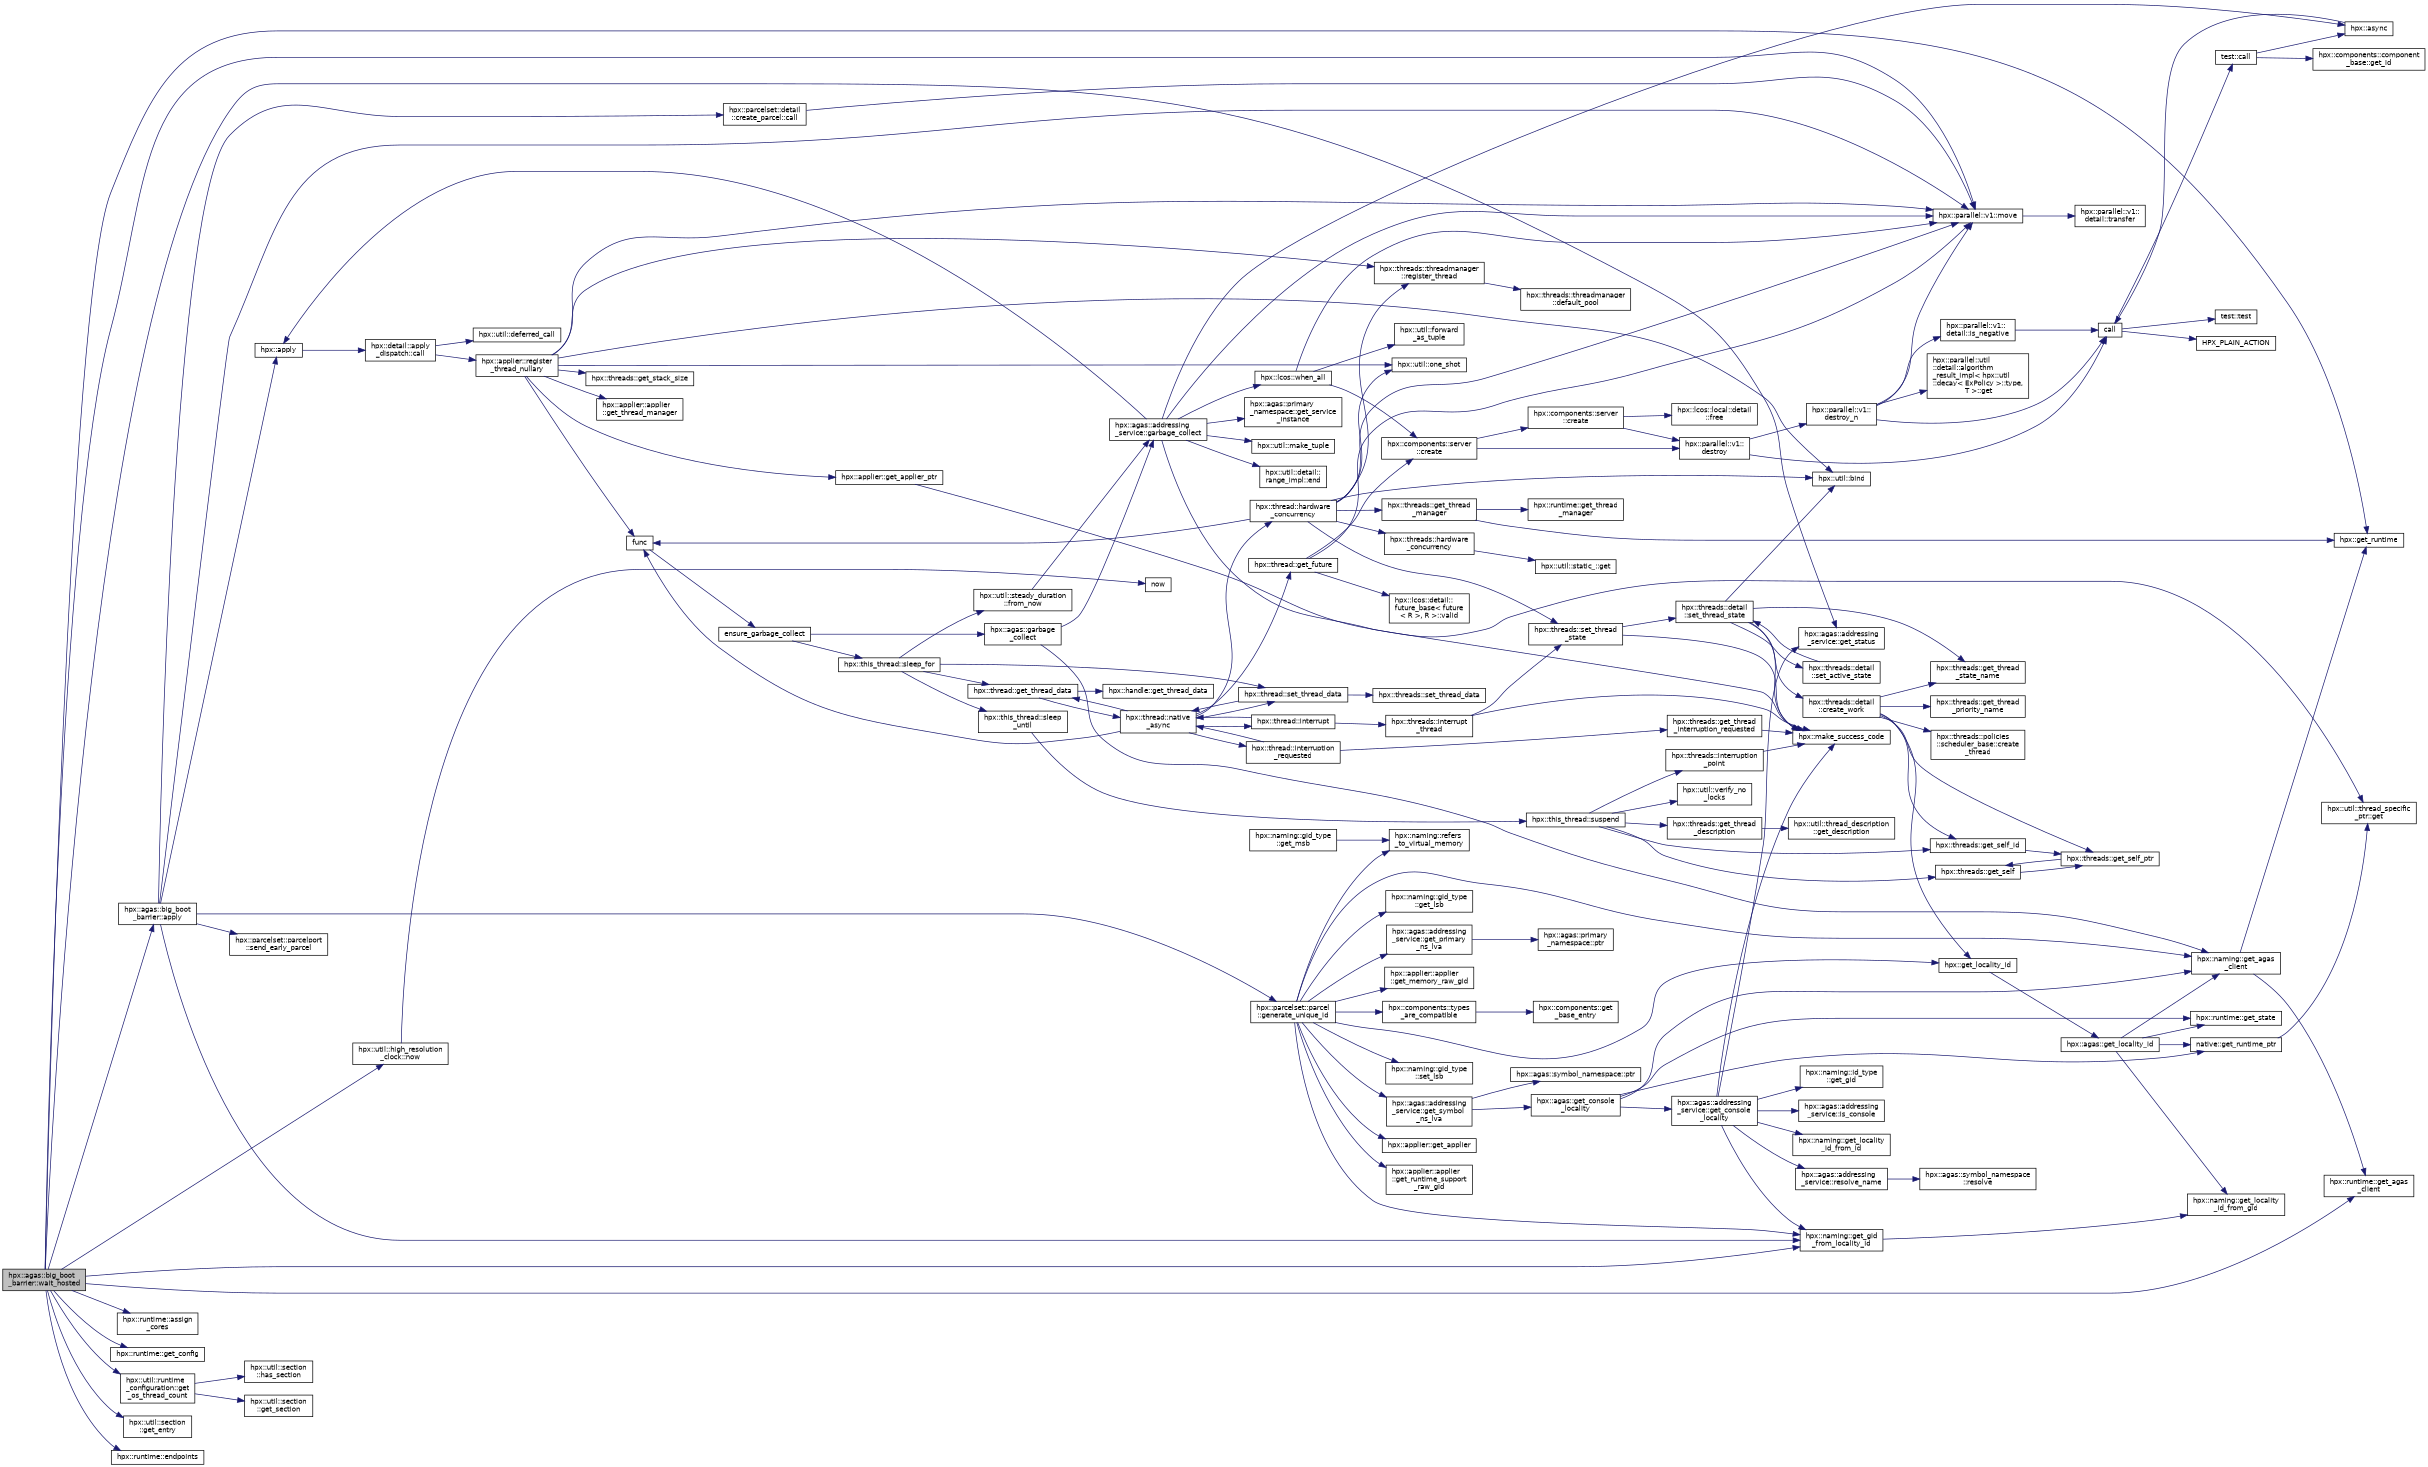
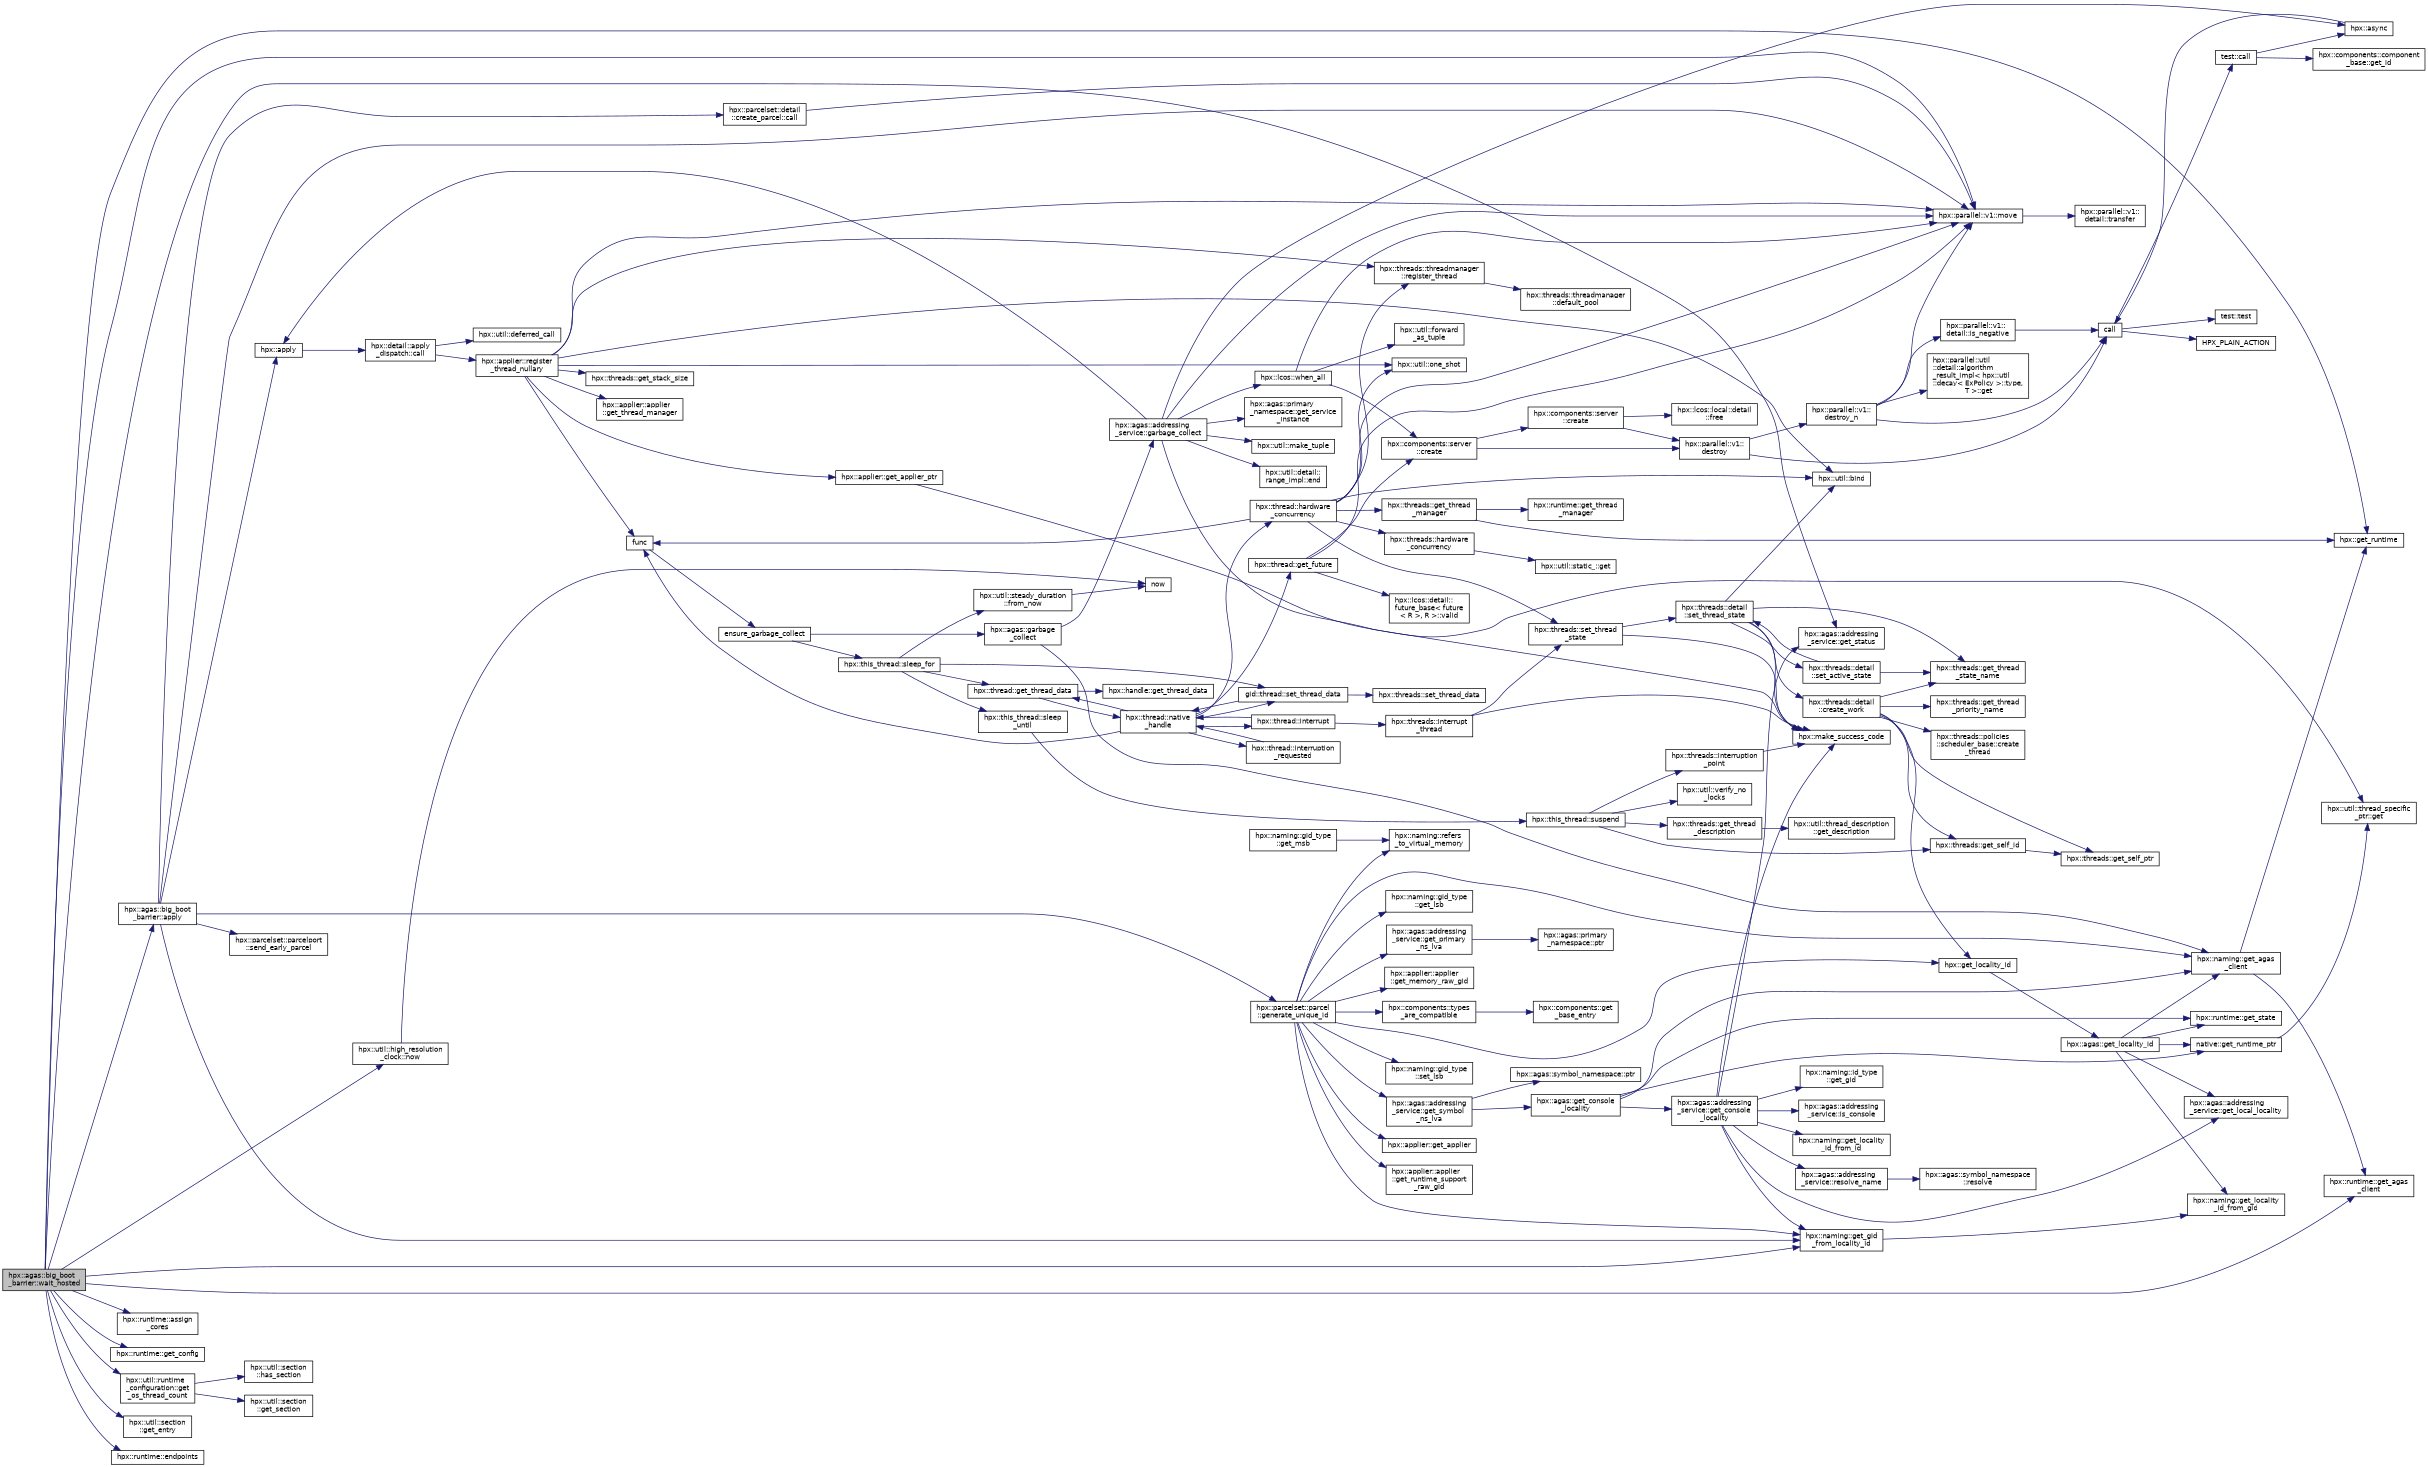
edge "hpx::util::steady_duration ::from_now" -> "hpx::agas::addressing _service::garbage_collect": now "hpx::util::steady_duration ::from_now" -> "now"
edge "hpx::threads::detail ::set_active_state" -> "hpx::threads::get_thread _state_name": added
node "hpx::thread::set_thread_data": label "hpx::thread::set_thread_data" -> "gid::thread::set_thread_data"
node "hpx::thread::native _async": label "hpx::thread::native _async" -> "hpx::thread::native _handle"
node "hpx::threads::get_thread _interruption_requested": removed
node "hpx::threads::get_self": removed
node "hpx::agas::addressing _service::get_local_locality": added
